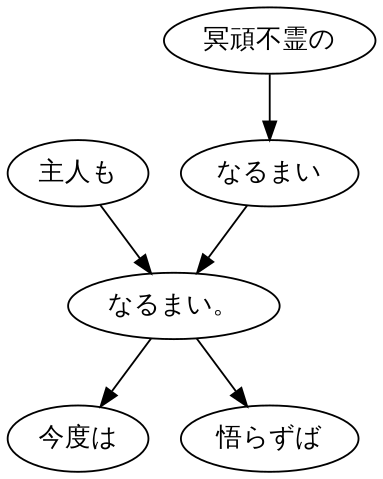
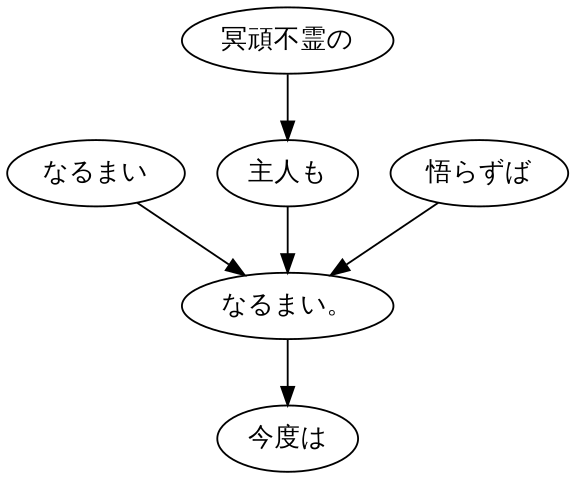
edge "冥頑不霊の" -> "なるまい": now "冥頑不霊の" -> "主人も"
edge "なるまい。" -> "悟らずば": reversed
